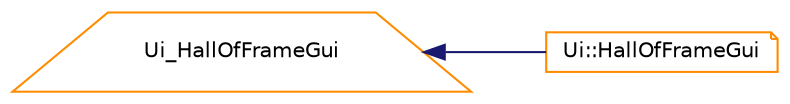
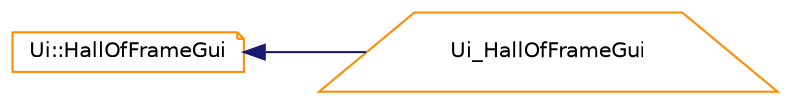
edge "Ui::HallOfFrameGui" -> "Ui_HallOfFrameGui": reversed
